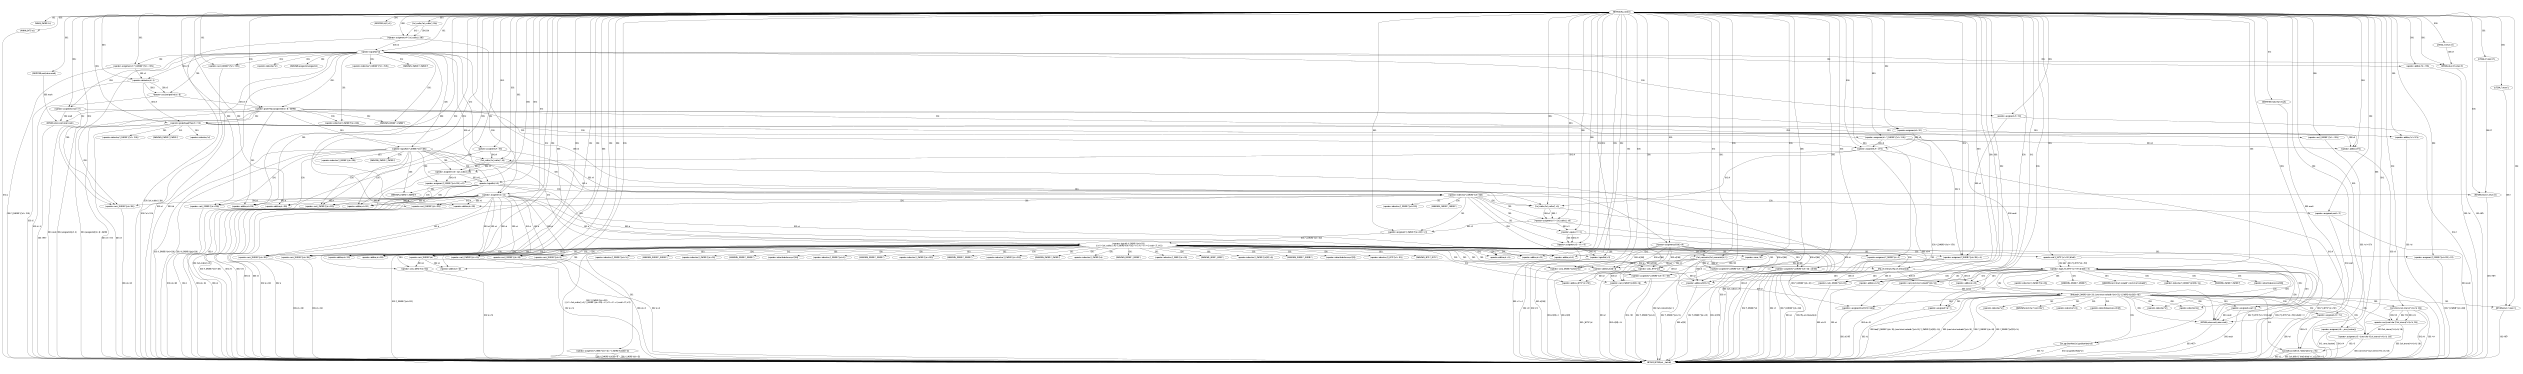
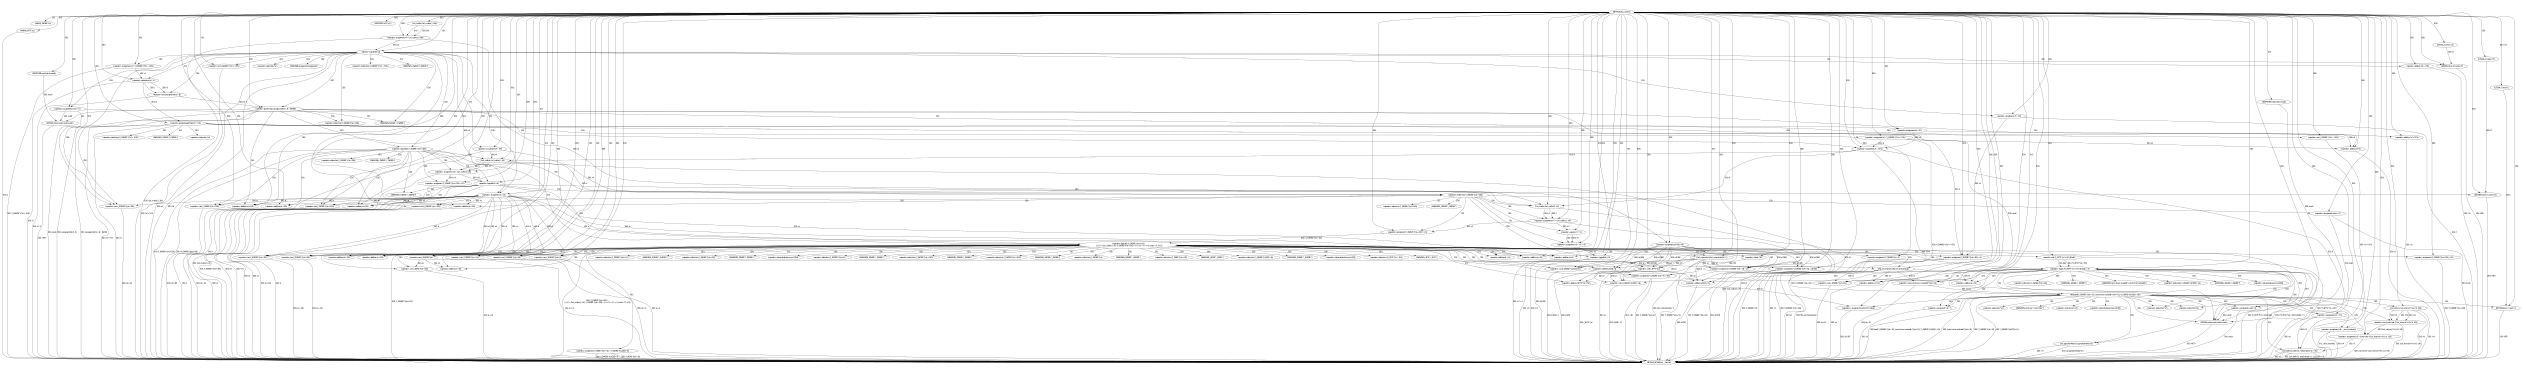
edge "(METHOD,tftp_connect)" -> "(LITERAL,7,return 7;)": label "DDG: " -> "DDG: v16"
edge "(<operator>.logicalNot,!v4)" -> "(<operator>.subtraction,v5 - 8)": label "DDG: v12" -> "CDG: "
edge "(<operator>.greaterThan,(unsigned int)(v5 - 8) > 0xFFB0)" -> "(<operator>.greaterEqualsThan,v5 >= 513)": removed, label "CDG:"
edge "(<operator>.equals,v11 == 0)" -> "(METHOD_RETURN,int __fastcall)": removed, label "DDG: v11"
